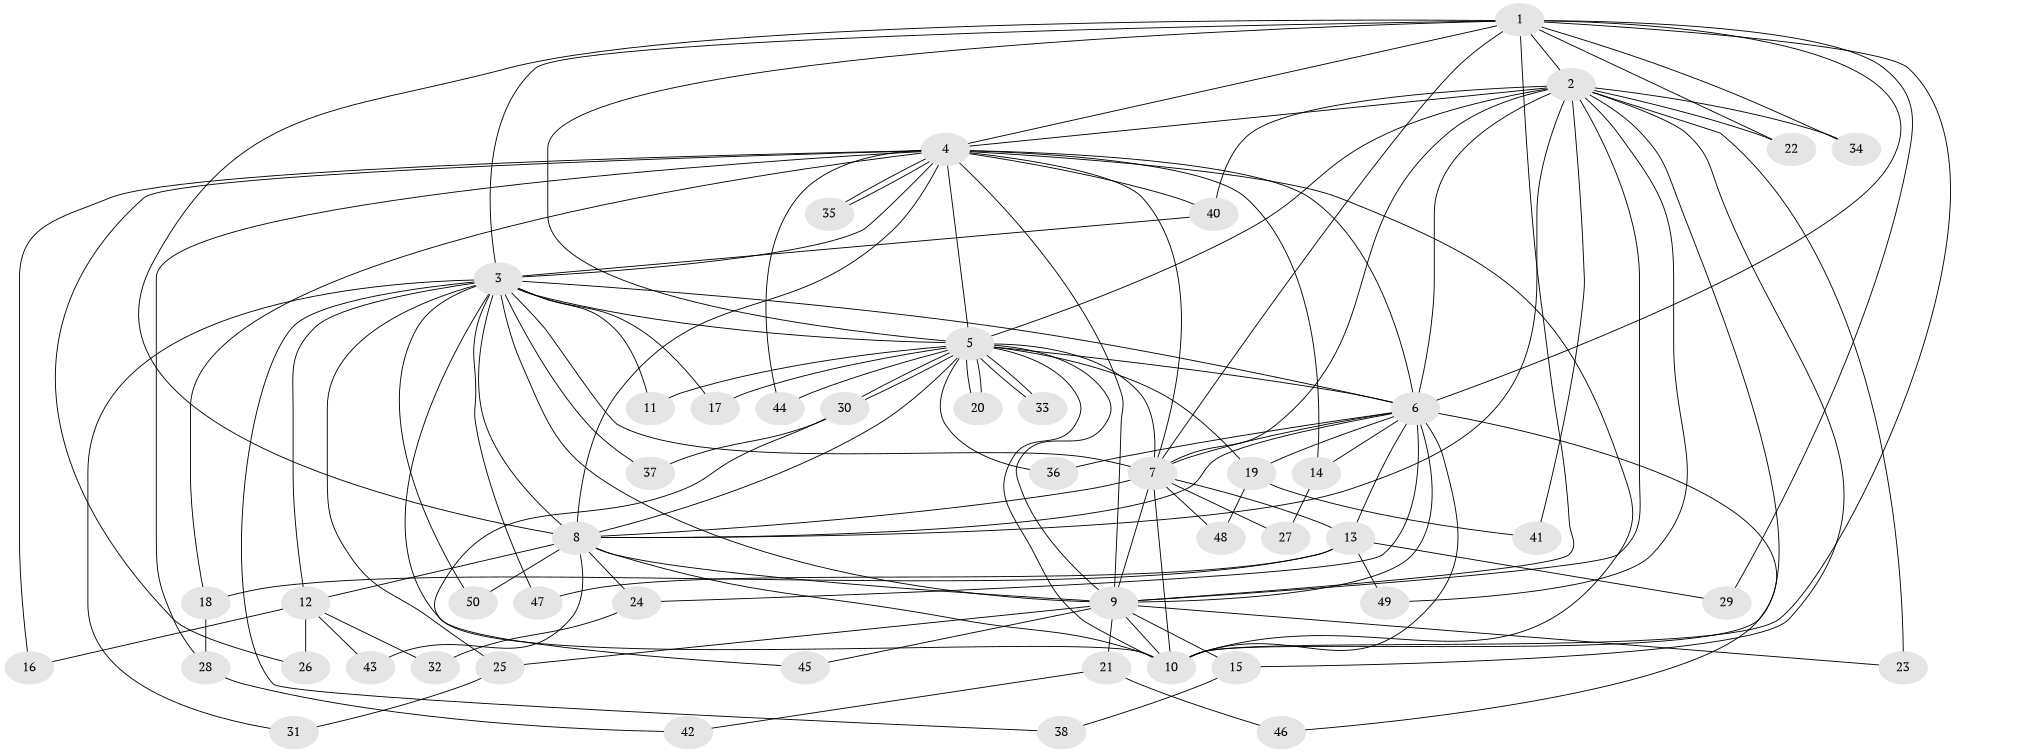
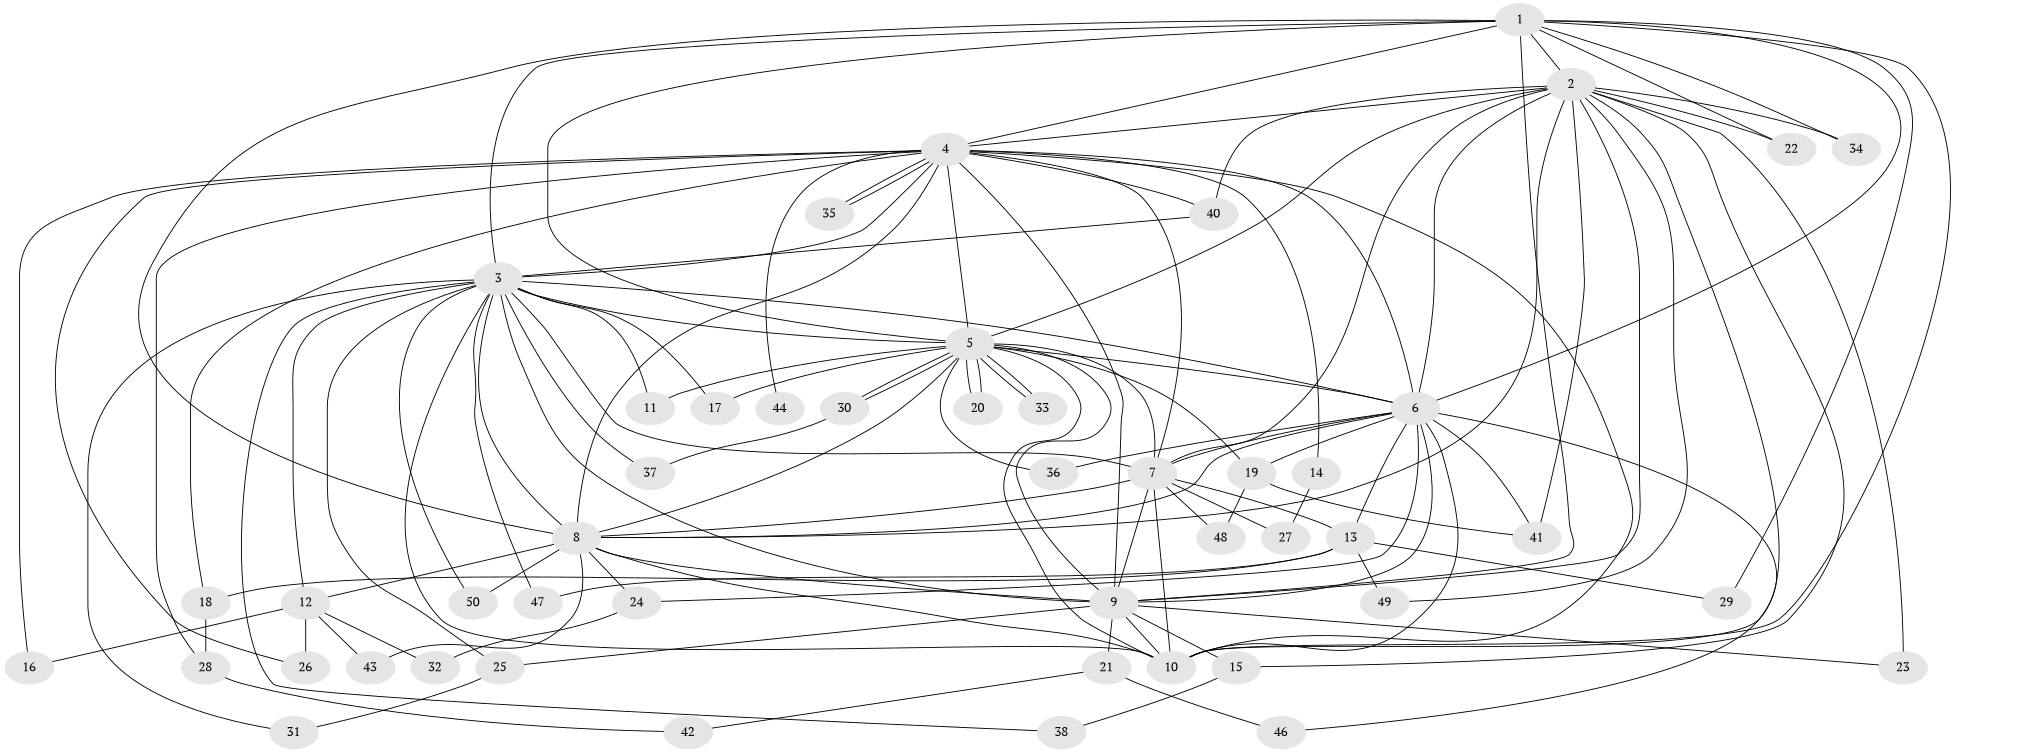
edge "1" -- "7": removed
edge "5" -- "44": removed
edge "6" -- "14": now "6" -- "41"
node "45": removed
